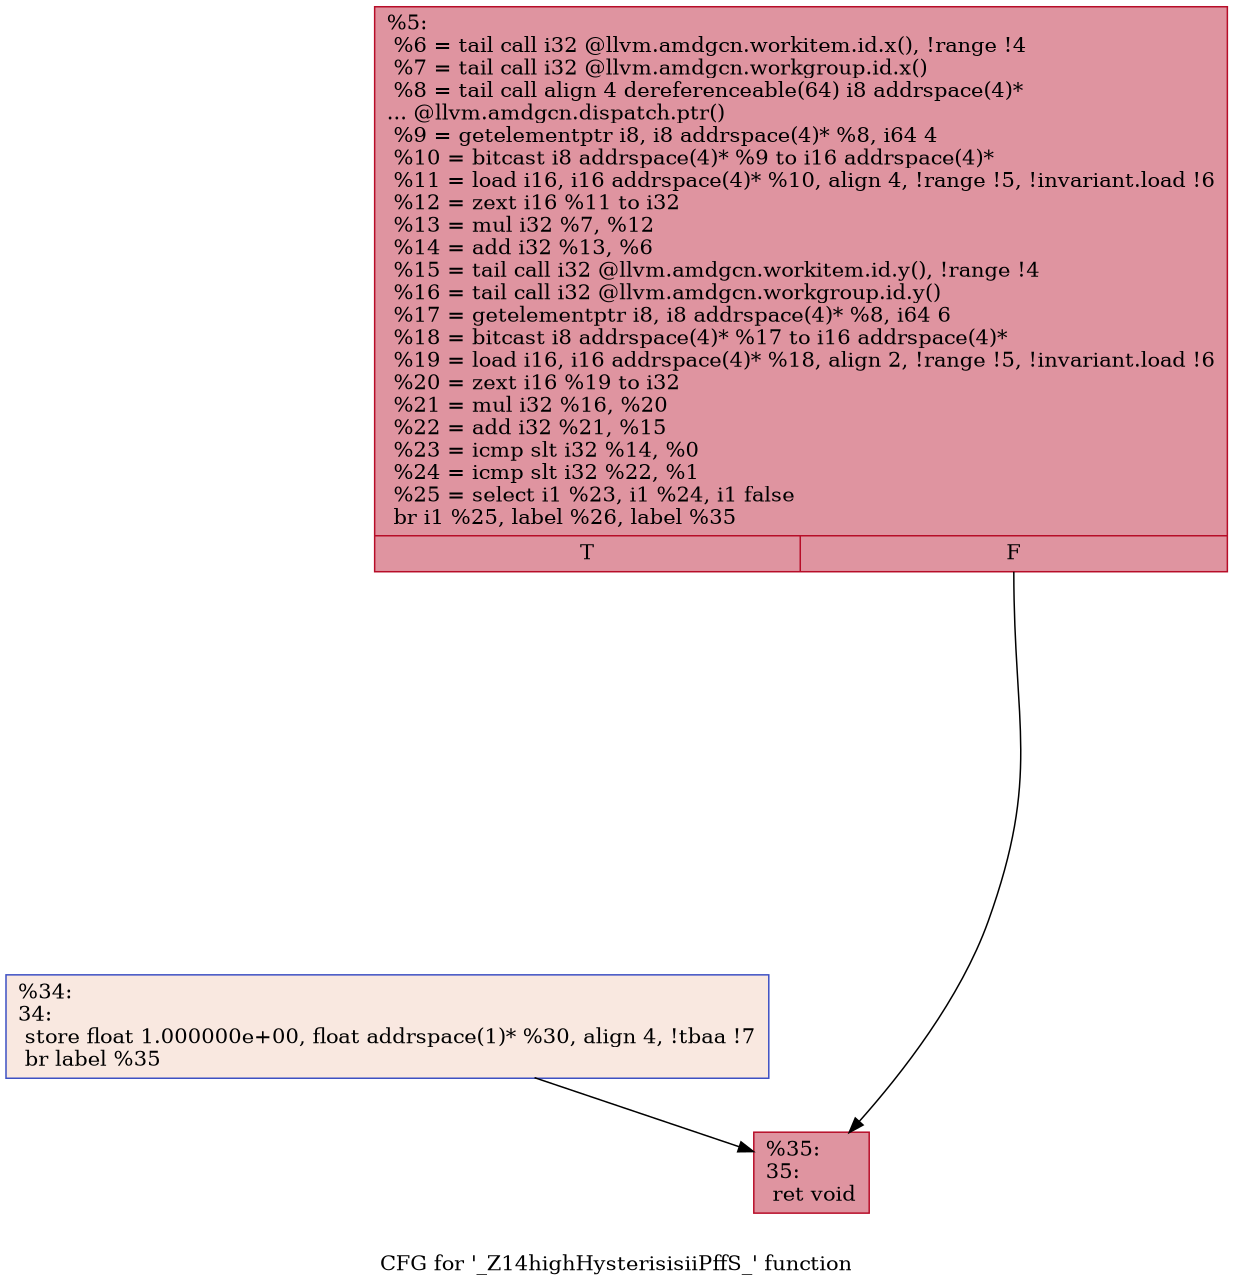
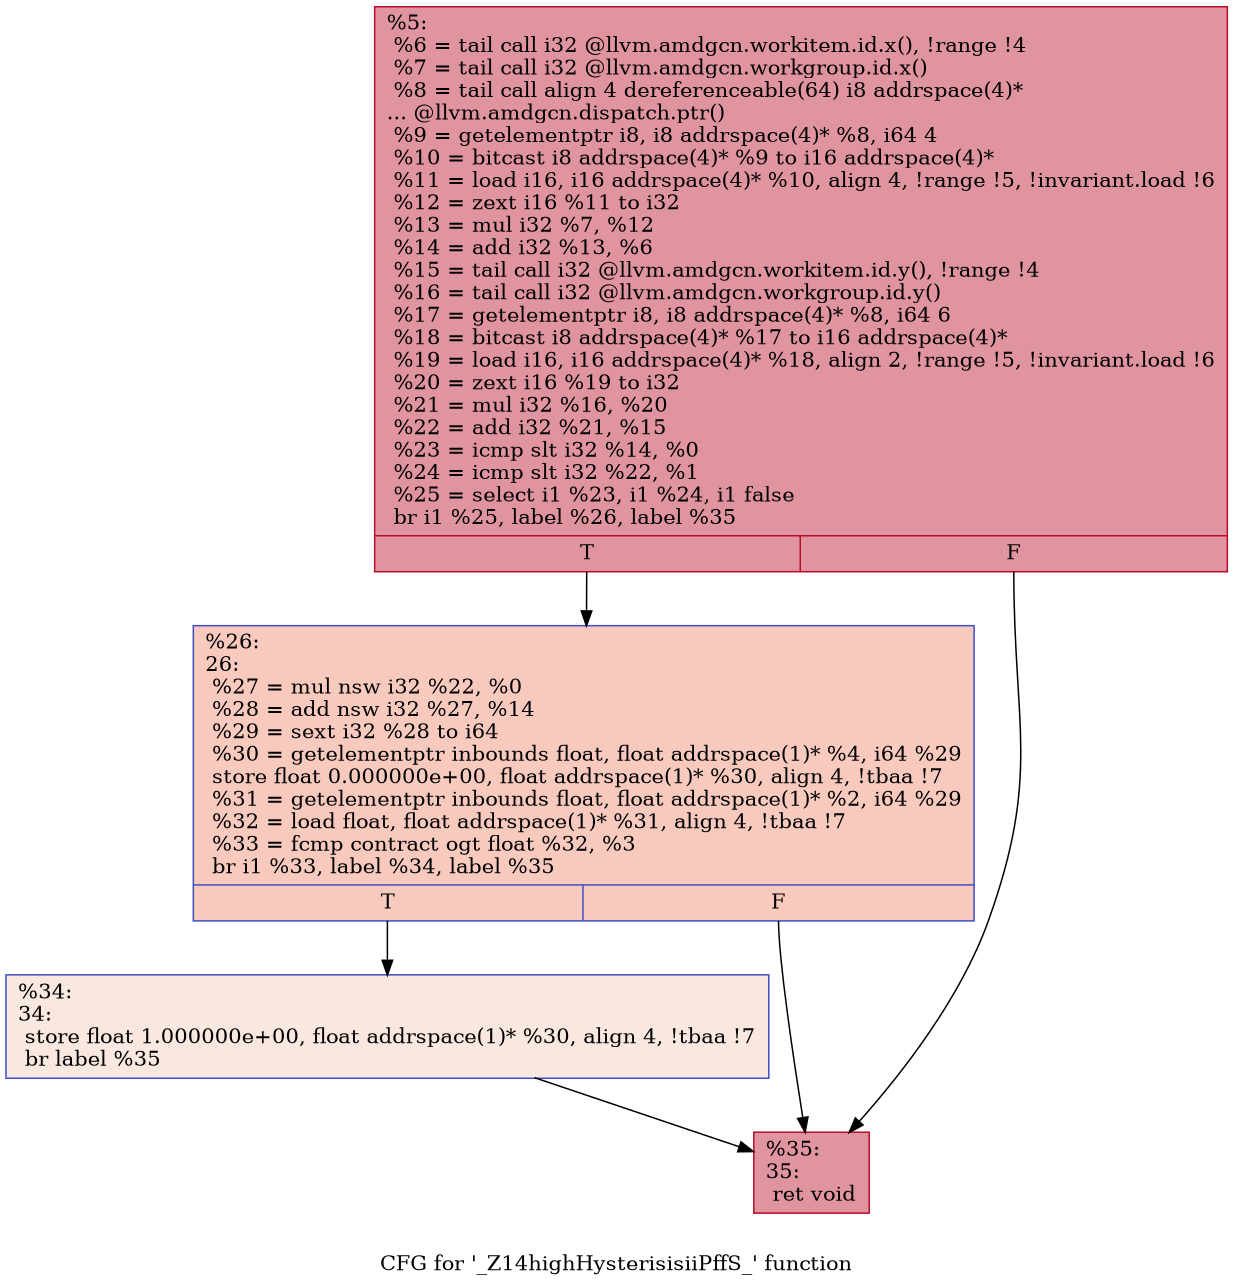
node "%26:": added
